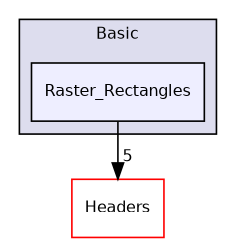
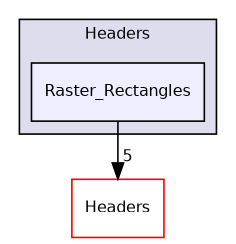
cluster "Basic": label "Basic" -> "Headers"
